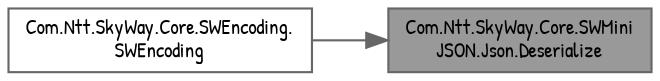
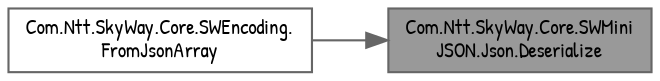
node "Com.Ntt.SkyWay.Core.SWEncoding. SWEncoding": label "Com.Ntt.SkyWay.Core.SWEncoding. SWEncoding" -> "Com.Ntt.SkyWay.Core.SWEncoding. FromJsonArray"
